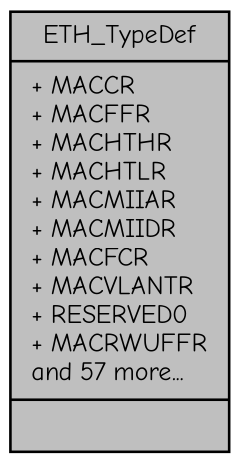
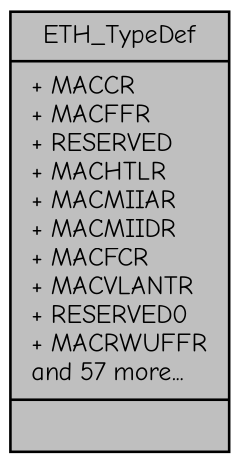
node "ETH_TypeDef": text "+ MACHTHR" -> "+ RESERVED"
